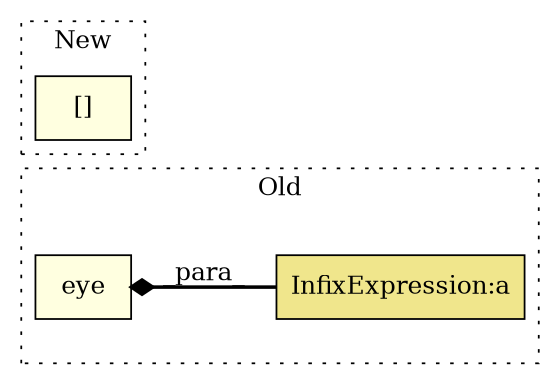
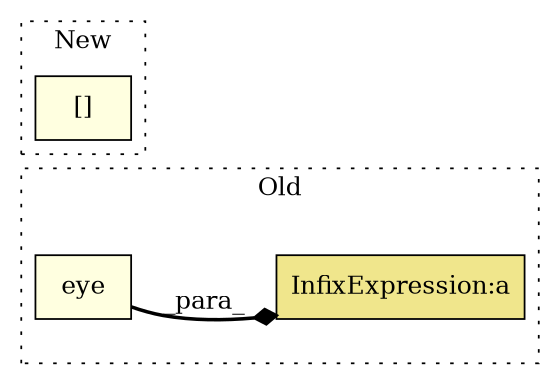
edge "InfixExpression:a" -> "eye": reversed
